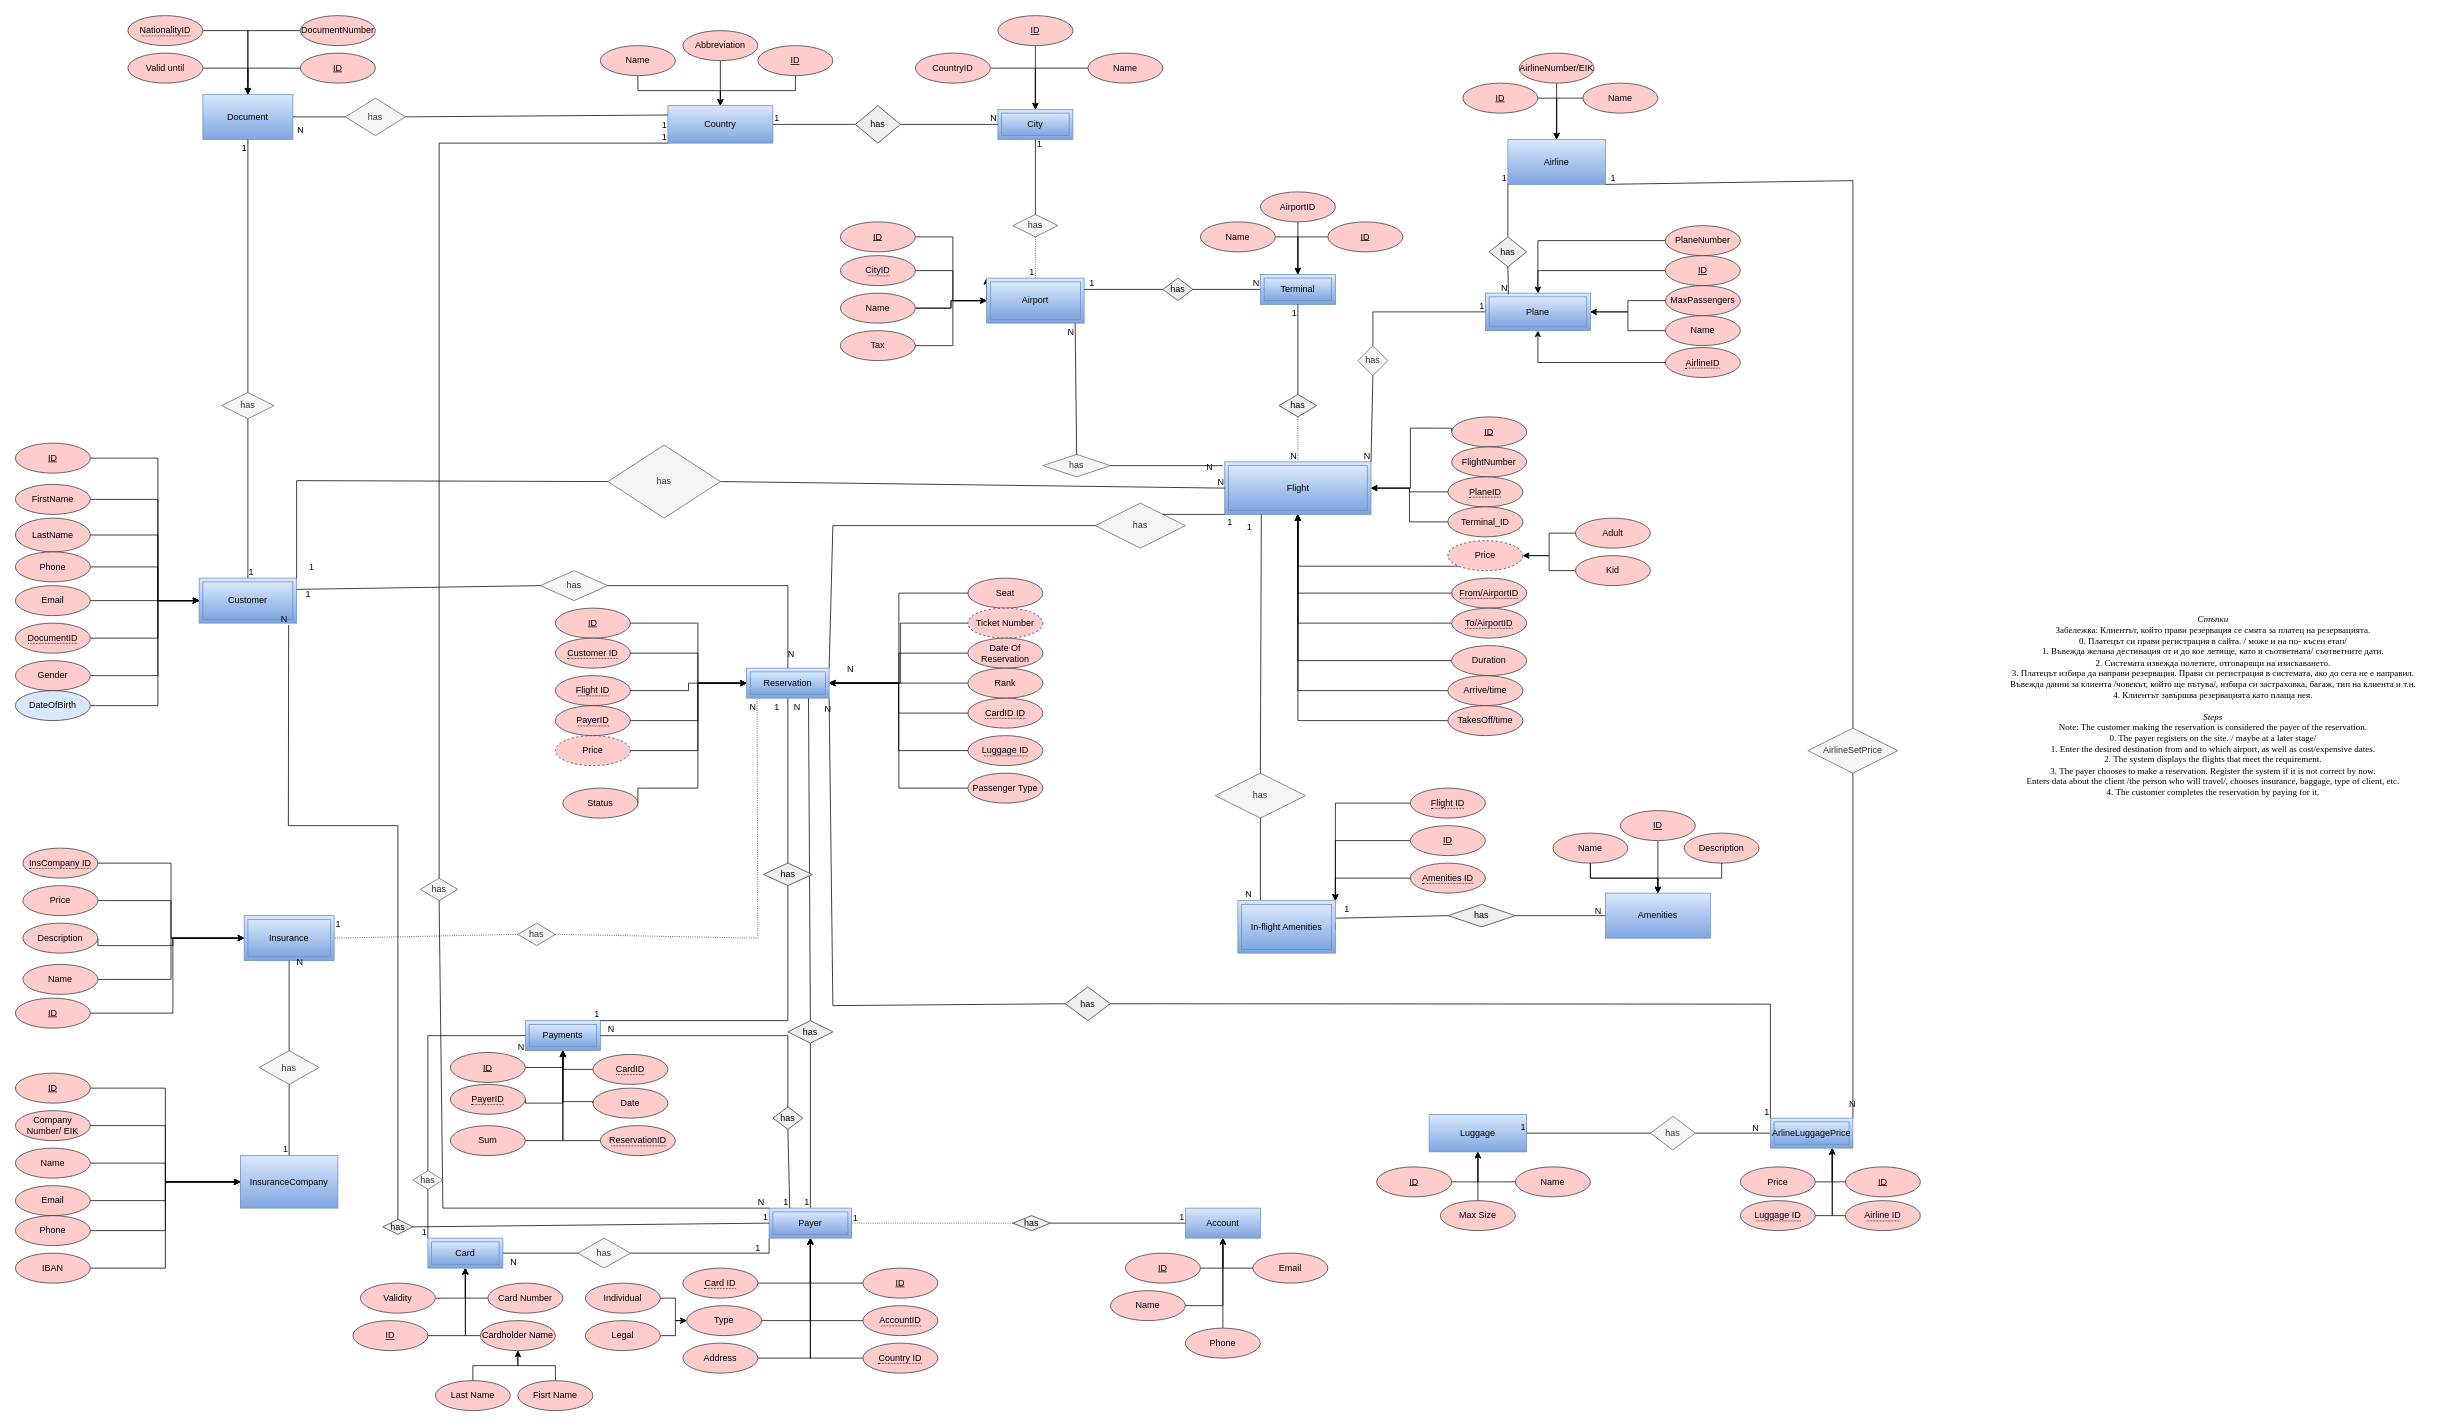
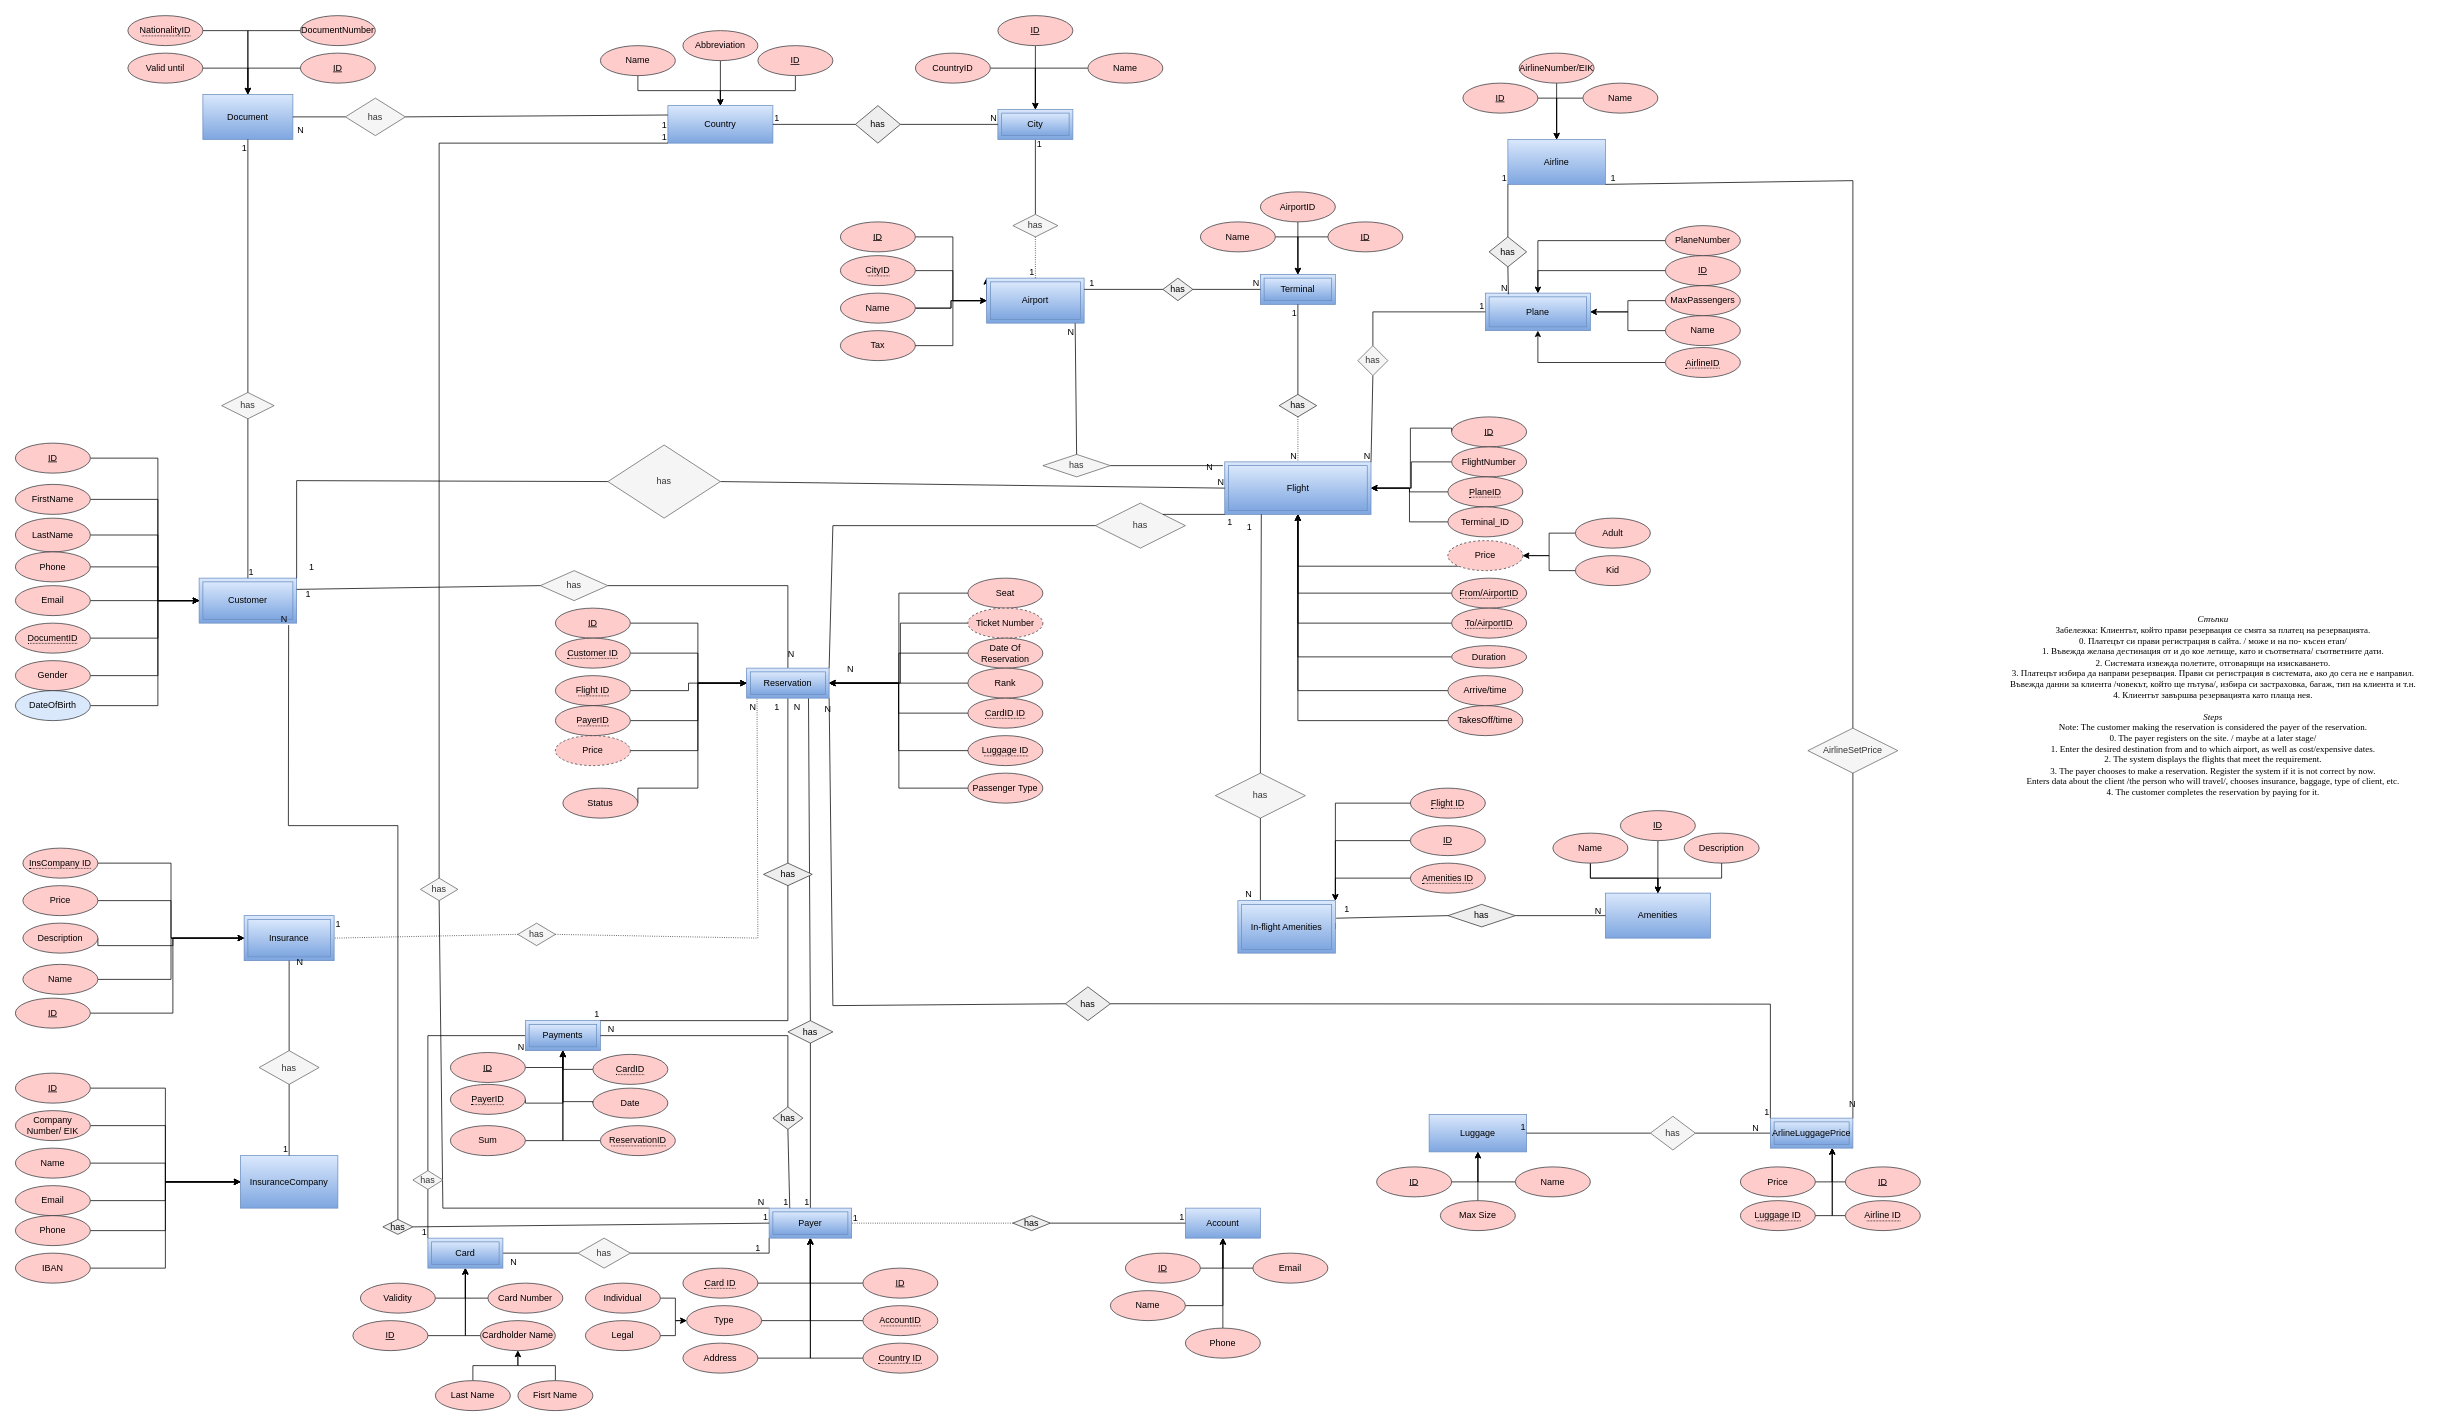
edge "FlightNumber" -> "Flight": added
node "Duration": size 75x30 -> 75x23
